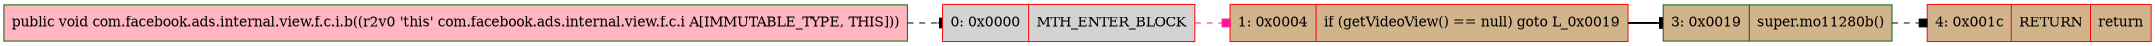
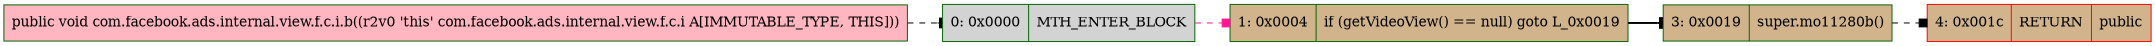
node "4: 0x001c": text "return" -> "public"
node "0: 0x0000": color red -> darkgreen
node "1: 0x0004": color red -> darkgreen
